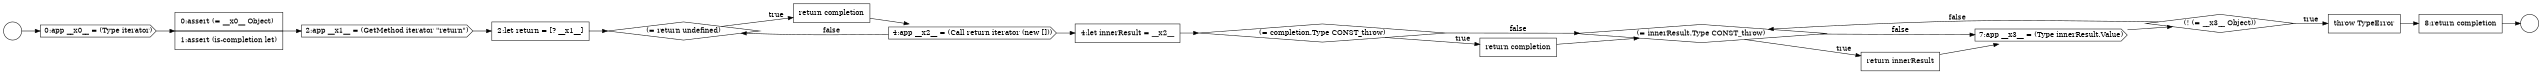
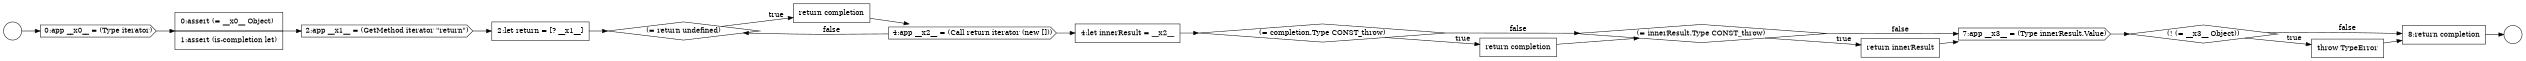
edge "(! (= __x3__ Object))" -> "(= innerResult.Type CONST_throw)": now "(! (= __x3__ Object))" -> "8:return completion"
